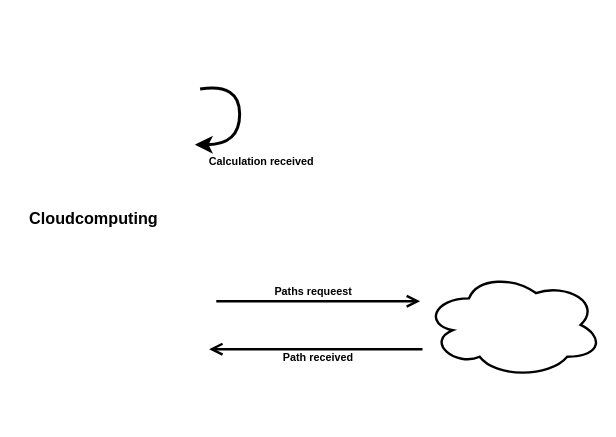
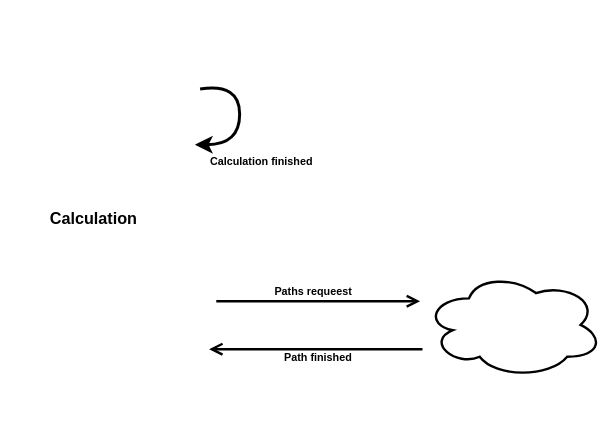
node "Calculation received": label "Calculation received" -> "Calculation finished"
node "Cloudcomputing": label "Cloudcomputing" -> "Calculation"
node "Path received": label "Path received" -> "Path finished"
